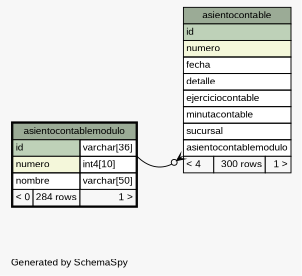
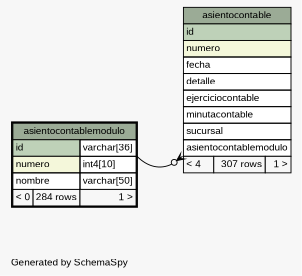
node "asientocontable": text "300 rows" -> "307 rows"
